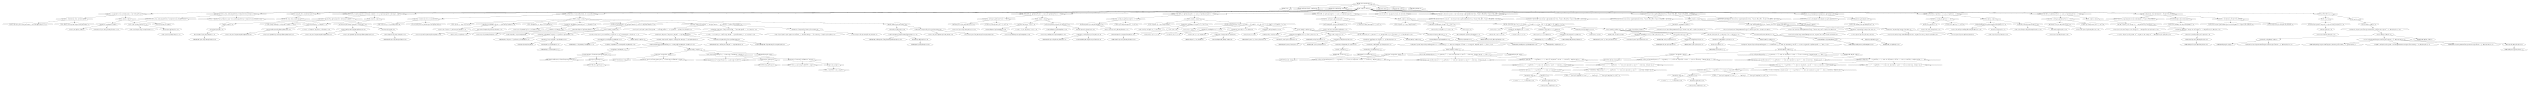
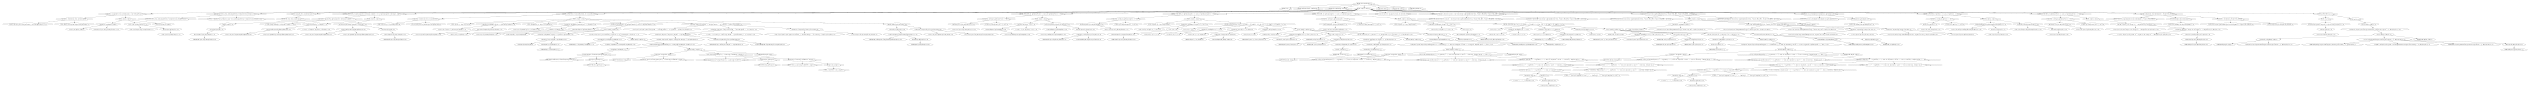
node "(IDENTIFIER,s,String s = (String) e.nextElement())": removed
